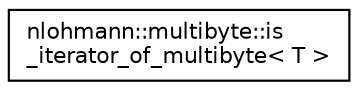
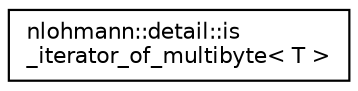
node "nlohmann::multibyte::is _iterator_of_multibyte< T >": label "nlohmann::multibyte::is _iterator_of_multibyte< T >" -> "nlohmann::detail::is _iterator_of_multibyte< T >"
